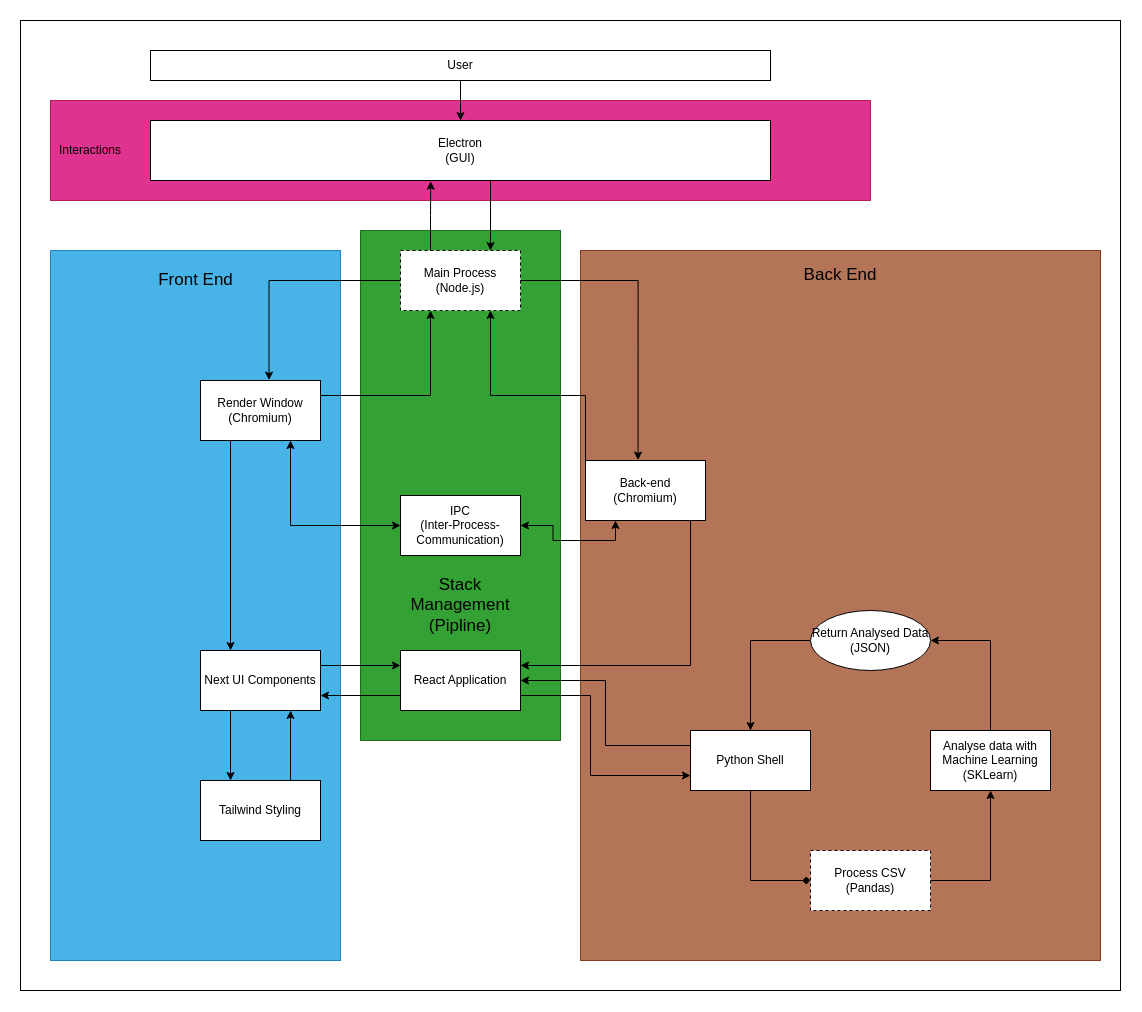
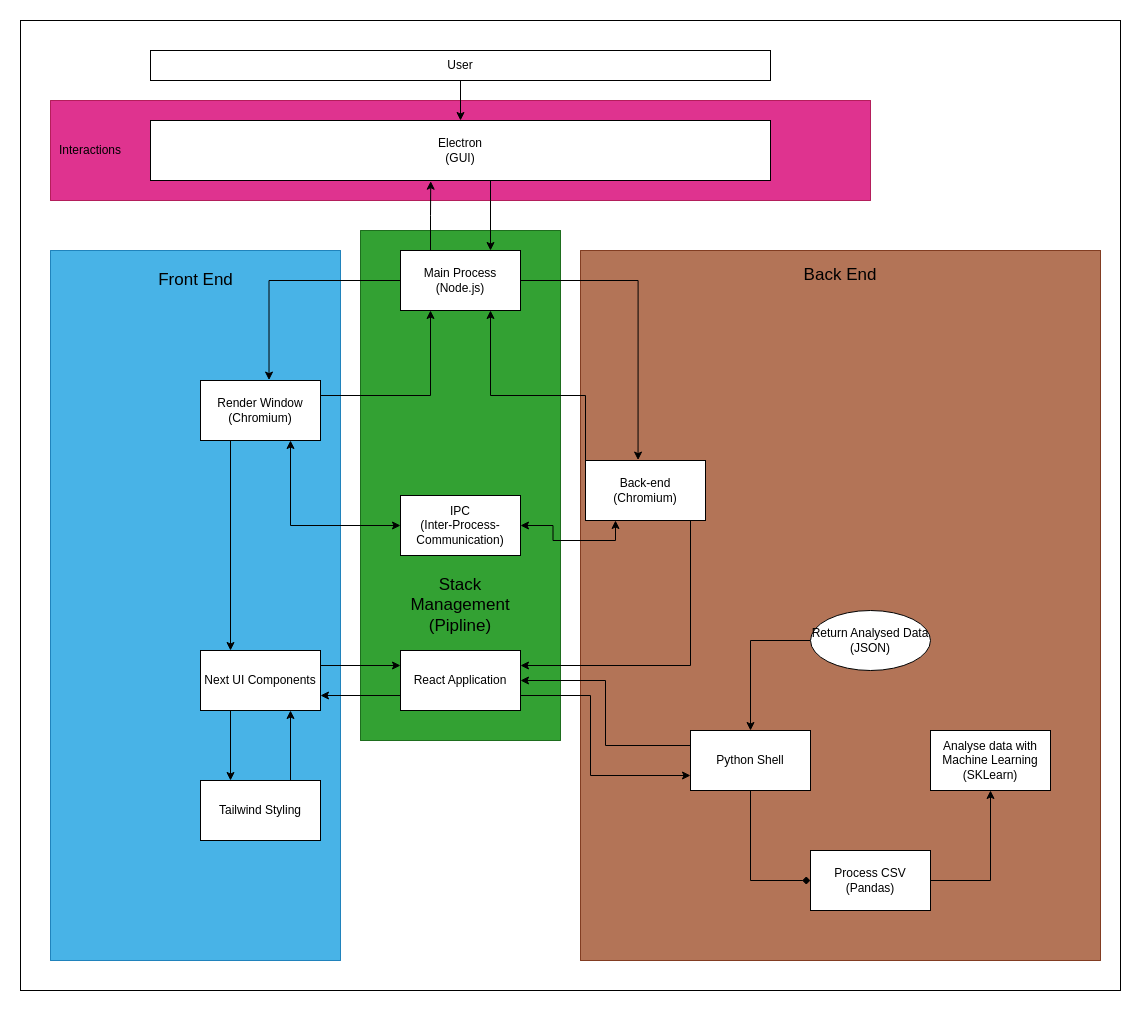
node "Main Process (Node.js)": style dashed -> solid
edge "Analyse data with Machine Learning (SKLearn)" -> "Return Analysed Data (JSON)": removed
node "Process CSV (Pandas)": style dashed -> solid
